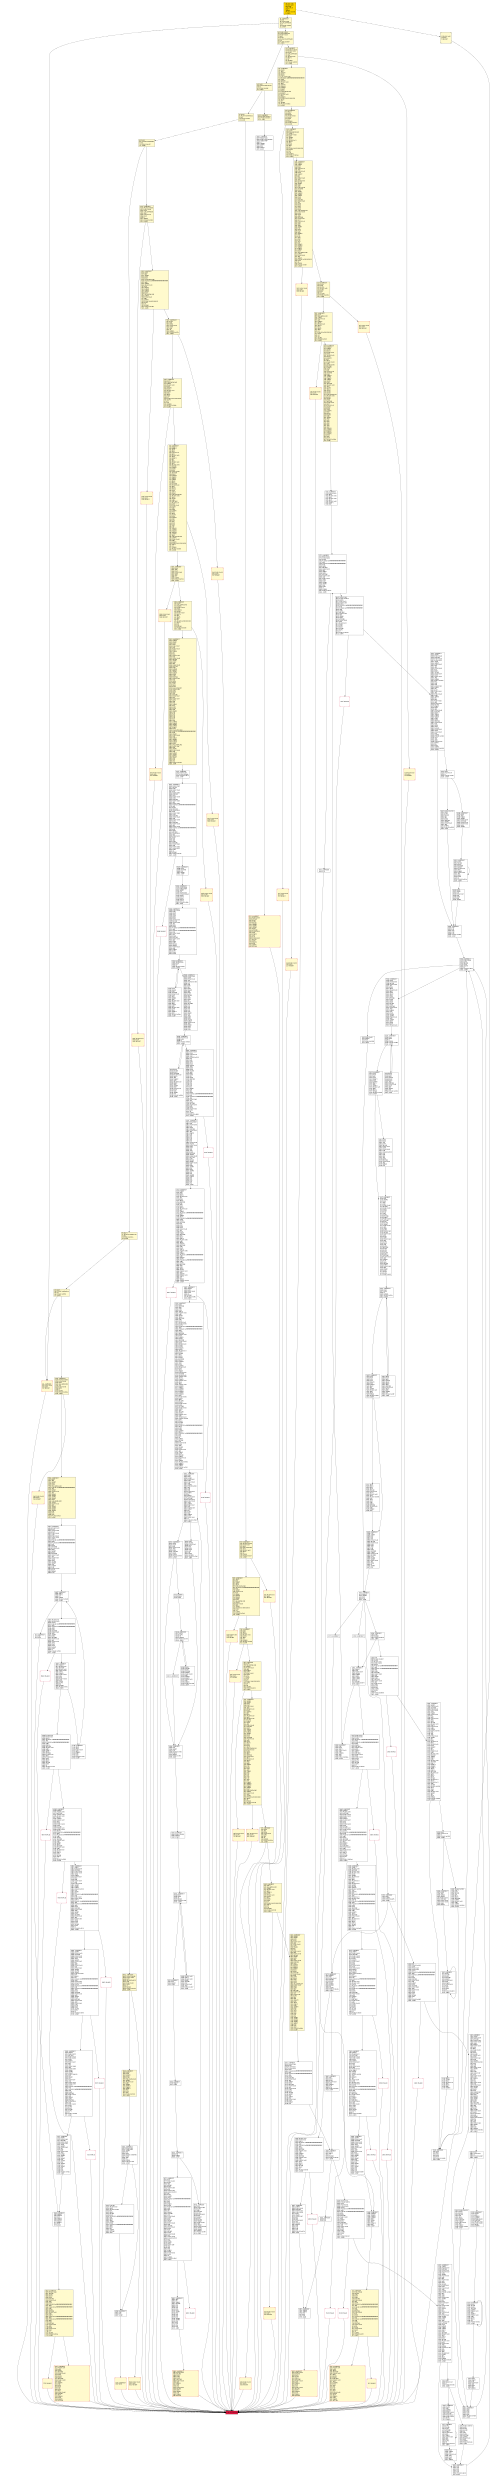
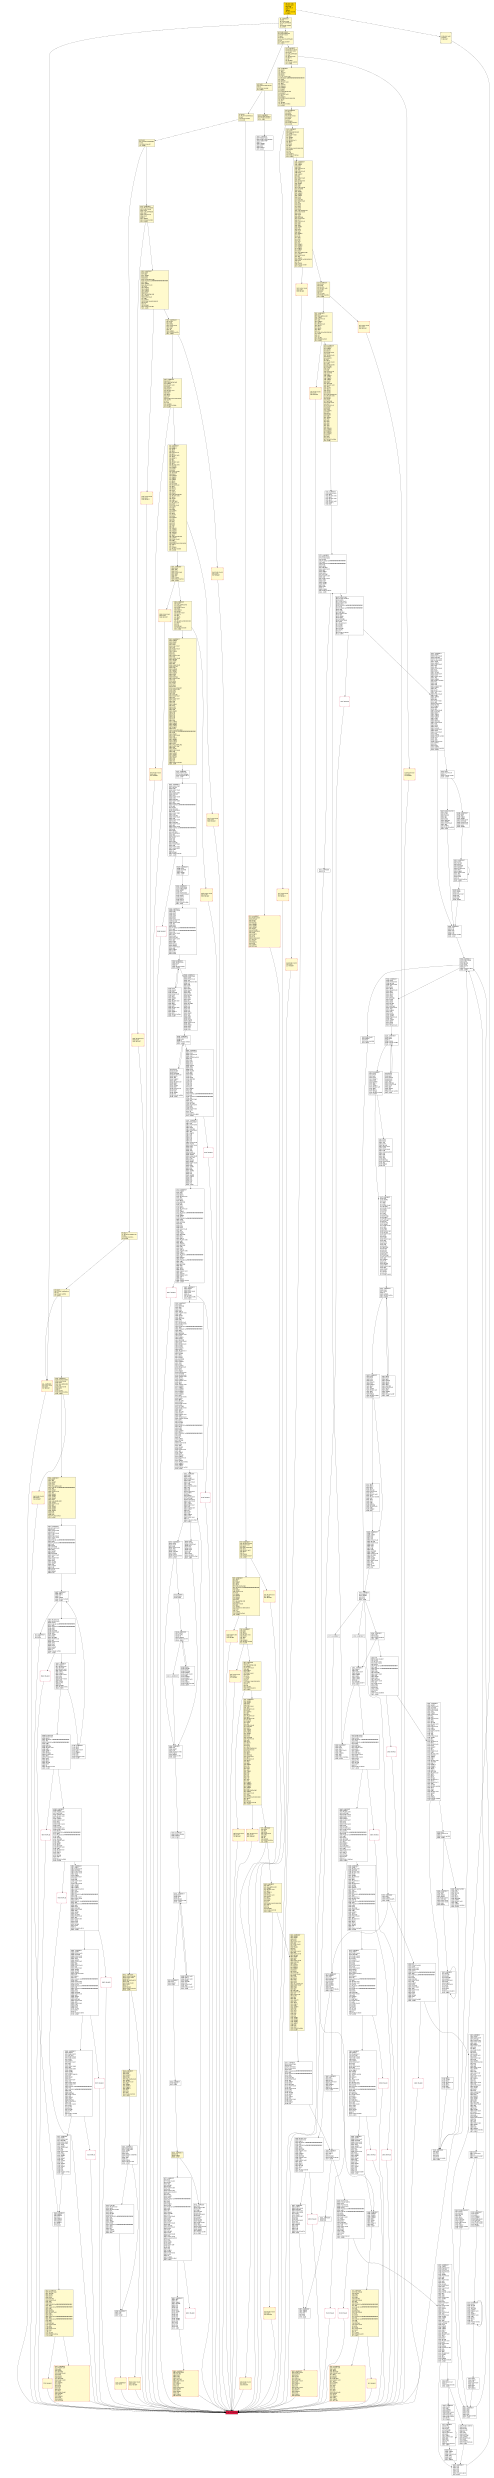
node "6077: JUMPDEST 6078: POP 6079: SWAP1 6080: JUMP": fillcolor white -> lemonchiffon
